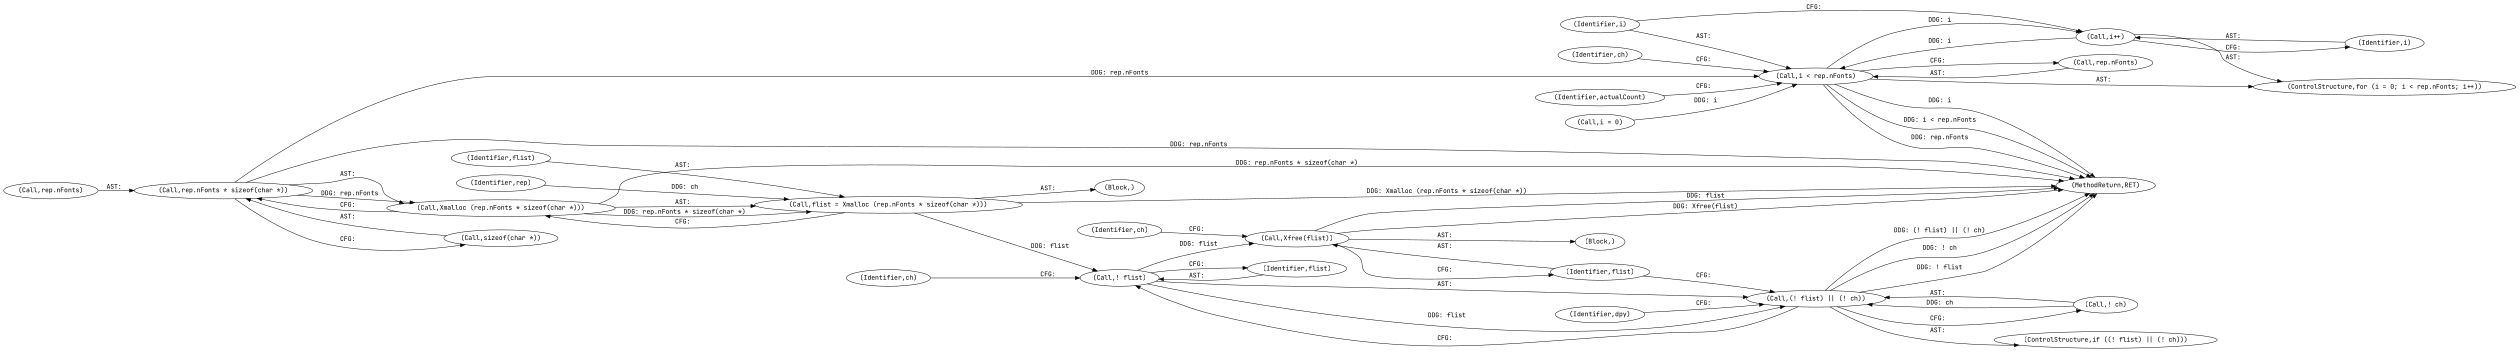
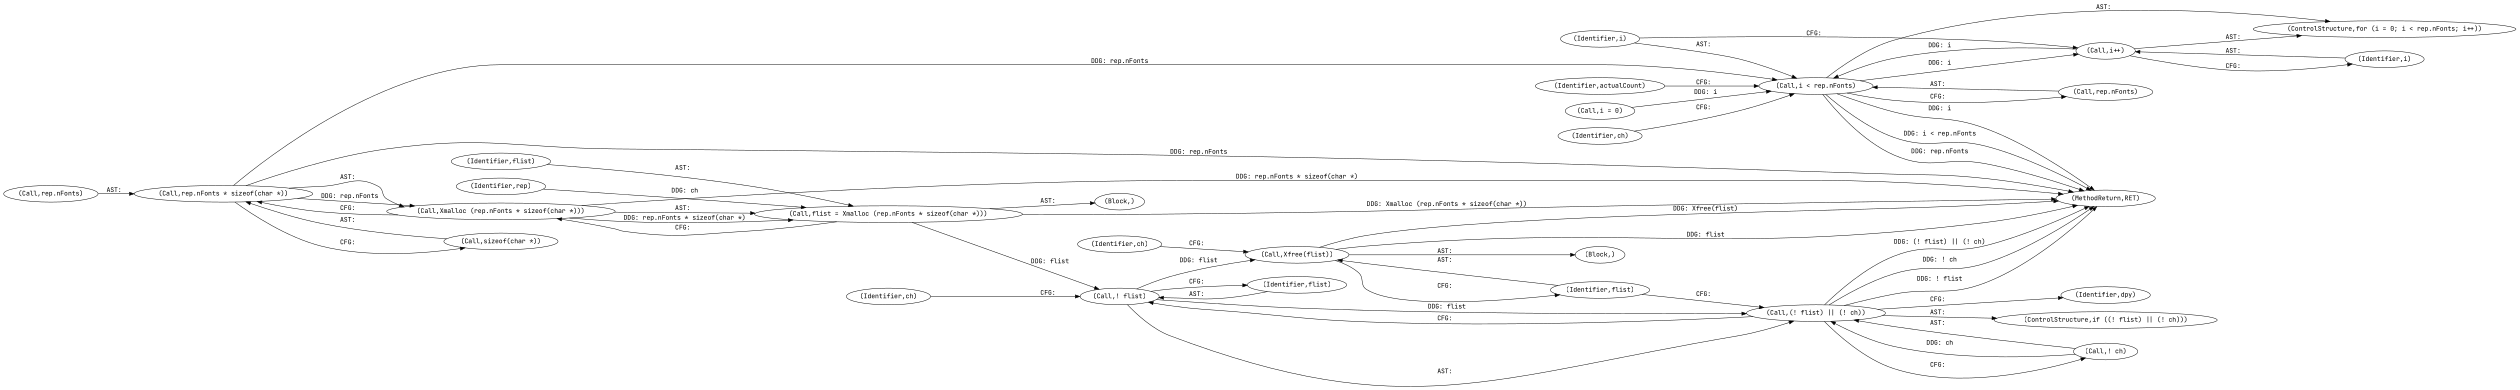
edge "(Identifier,dpy)" -> "(Call,(! flist) || (! ch))": reversed
